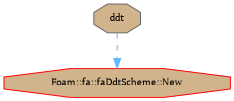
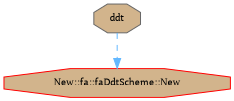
node "Foam::fa::faDdtScheme::New": label "Foam::fa::faDdtScheme::New" -> "New::fa::faDdtScheme::New"
